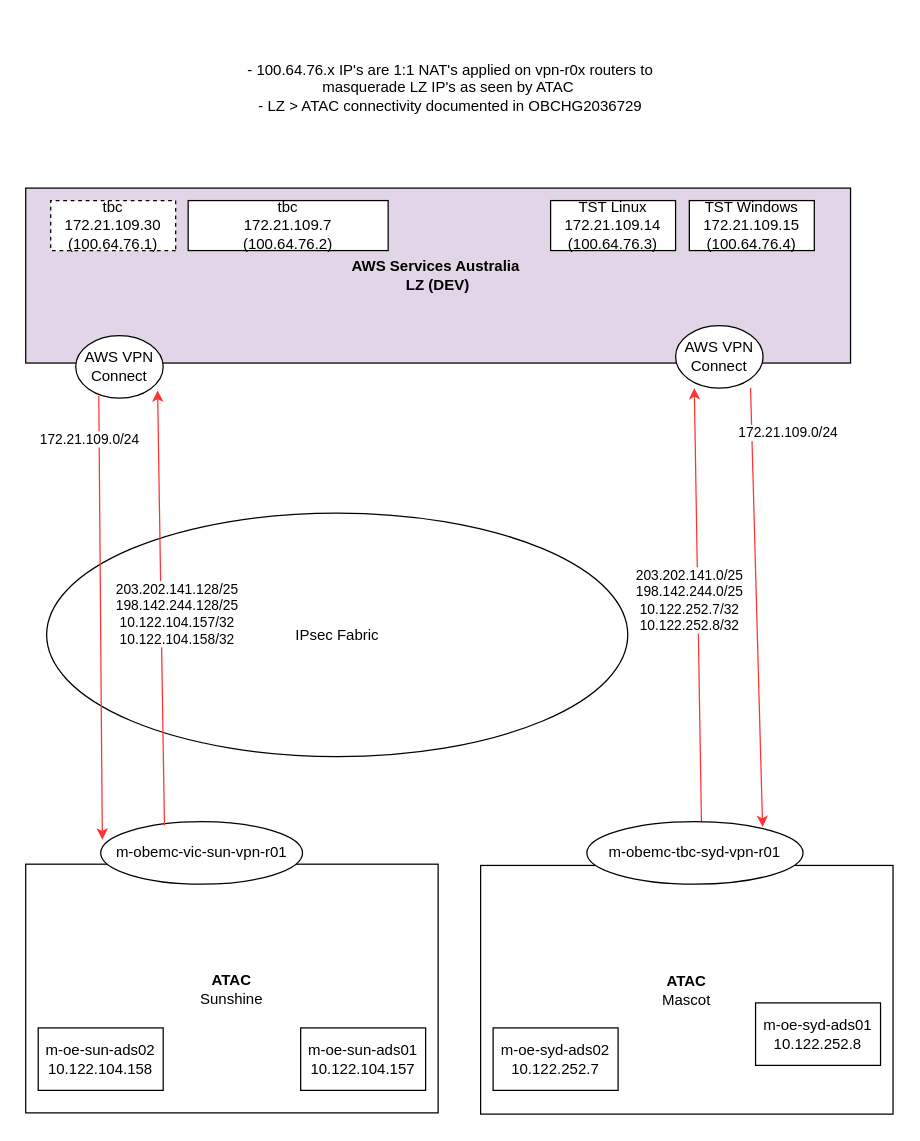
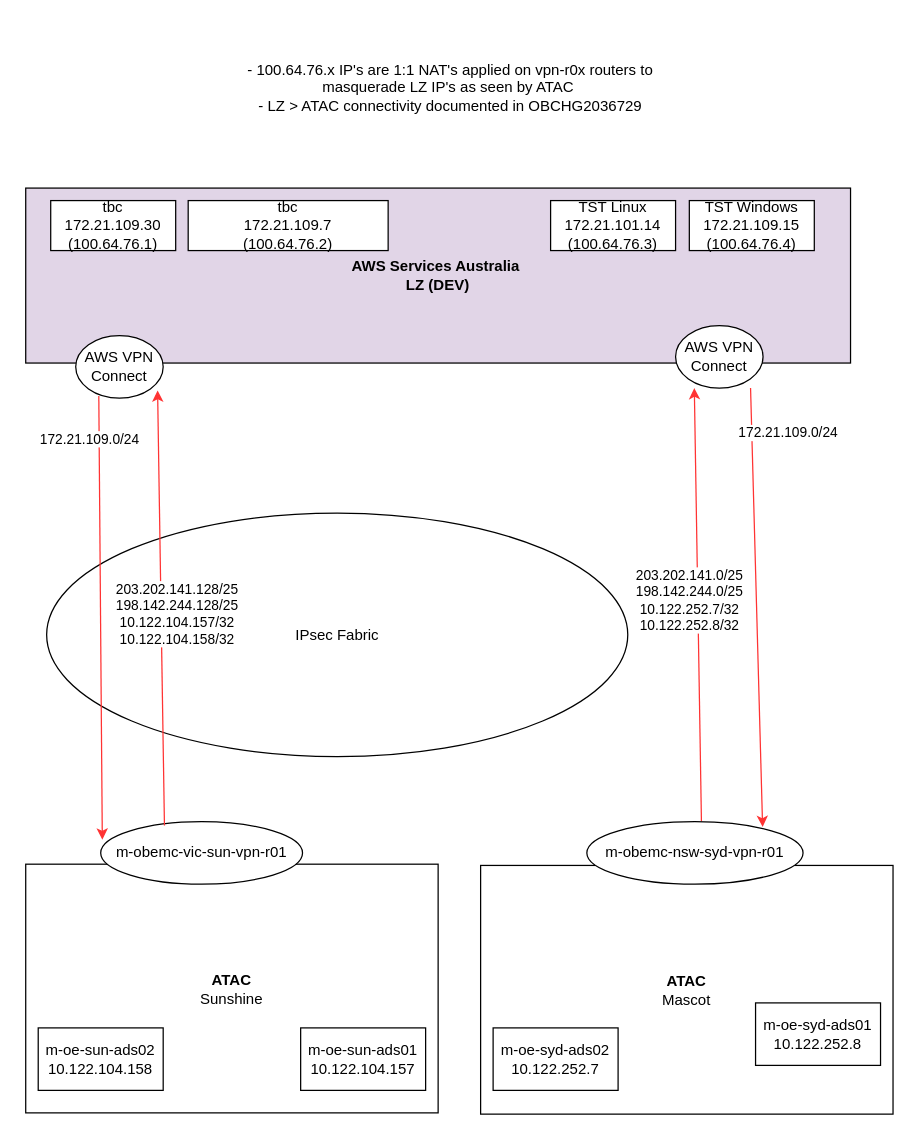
node "tbc 172.21.109.30 (100.64.76.1)": style dashed -> solid
node "TST Linux 172.21.109.14 (100.64.76.3)": label "TST Linux 172.21.109.14 (100.64.76.3)" -> "TST Linux 172.21.101.14 (100.64.76.3)"
node "m-obemc-tbc-syd-vpn-r01": label "m-obemc-tbc-syd-vpn-r01" -> "m-obemc-nsw-syd-vpn-r01"
